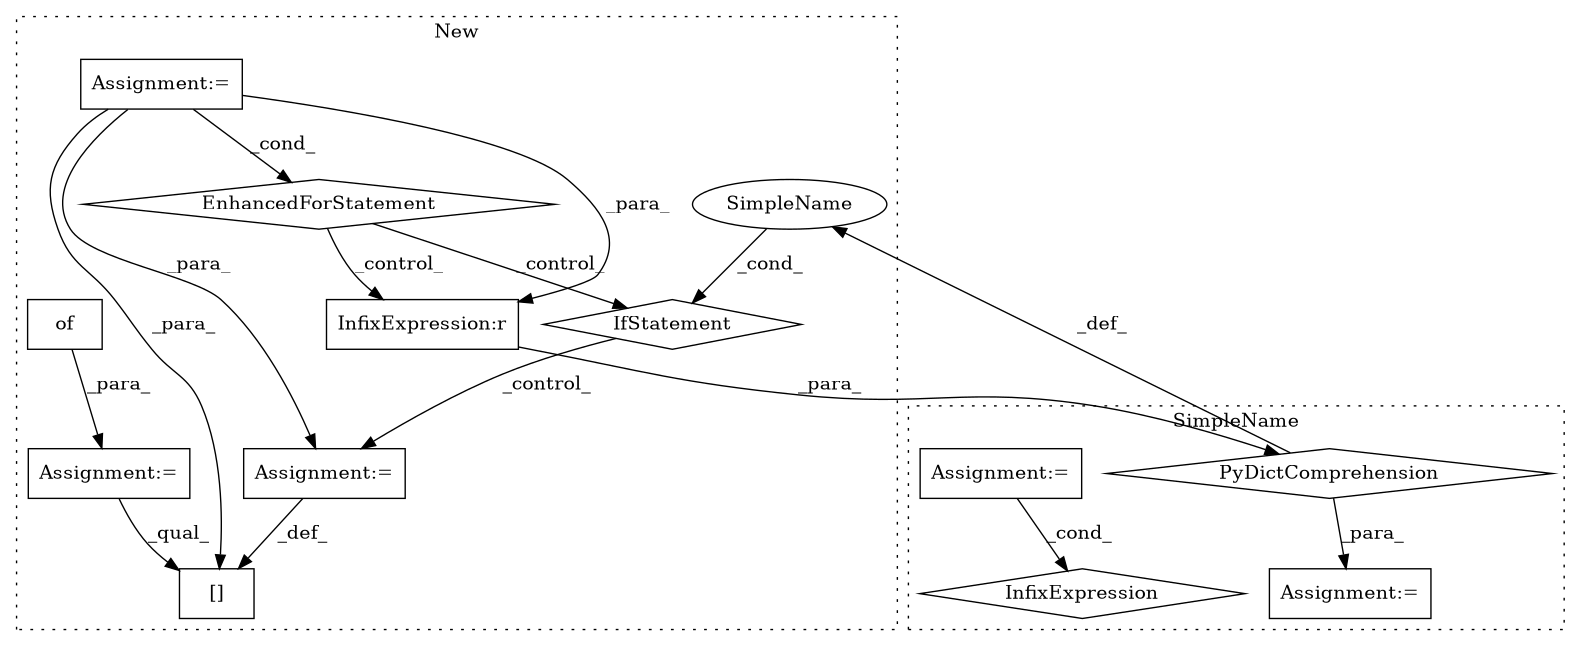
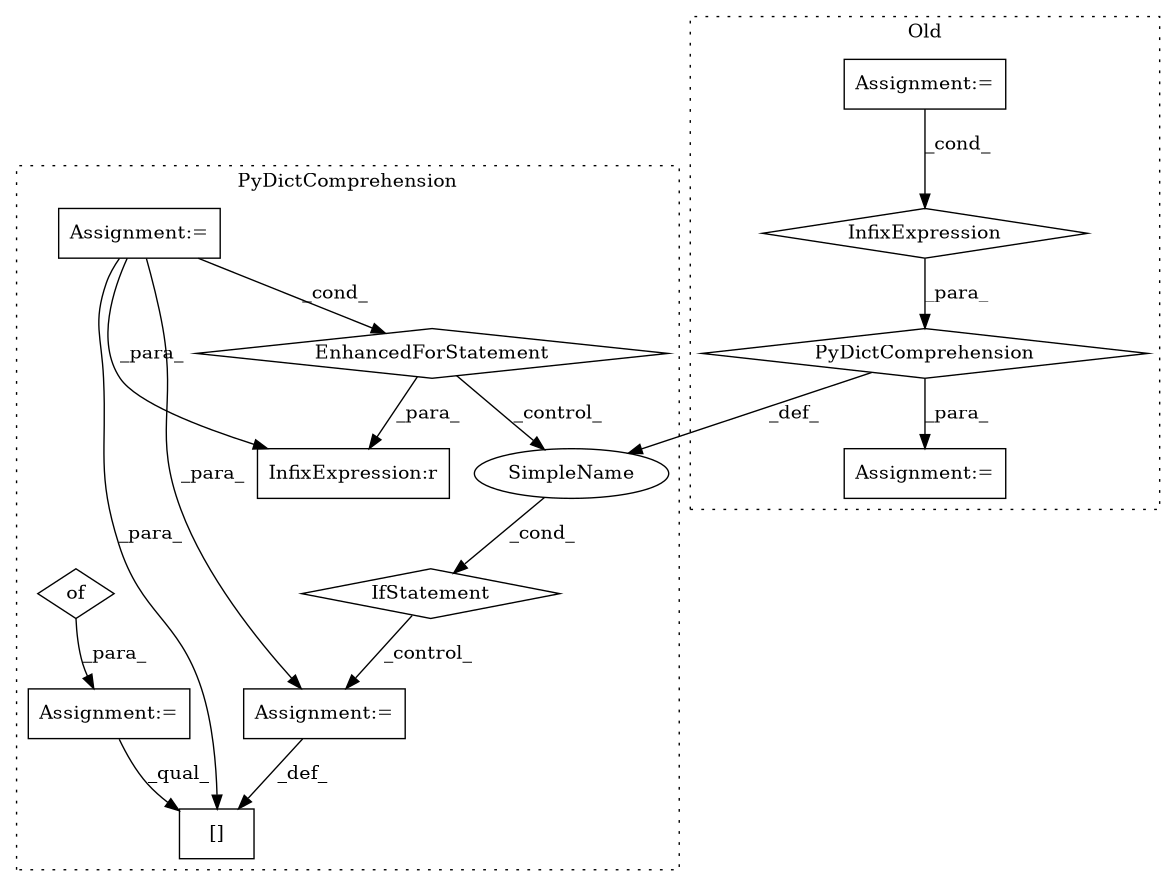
cluster "New": label "New" -> "PyDictComprehension"
edge "EnhancedForStatement" -> "InfixExpression:r": label "_control_" -> "_para_"
edge "EnhancedForStatement" -> "IfStatement": now "EnhancedForStatement" -> "SimpleName"
node "of": shape box -> diamond
edge "InfixExpression:r" -> "PyDictComprehension": now "InfixExpression" -> "PyDictComprehension"
cluster "SimpleName": label "SimpleName" -> "Old"
